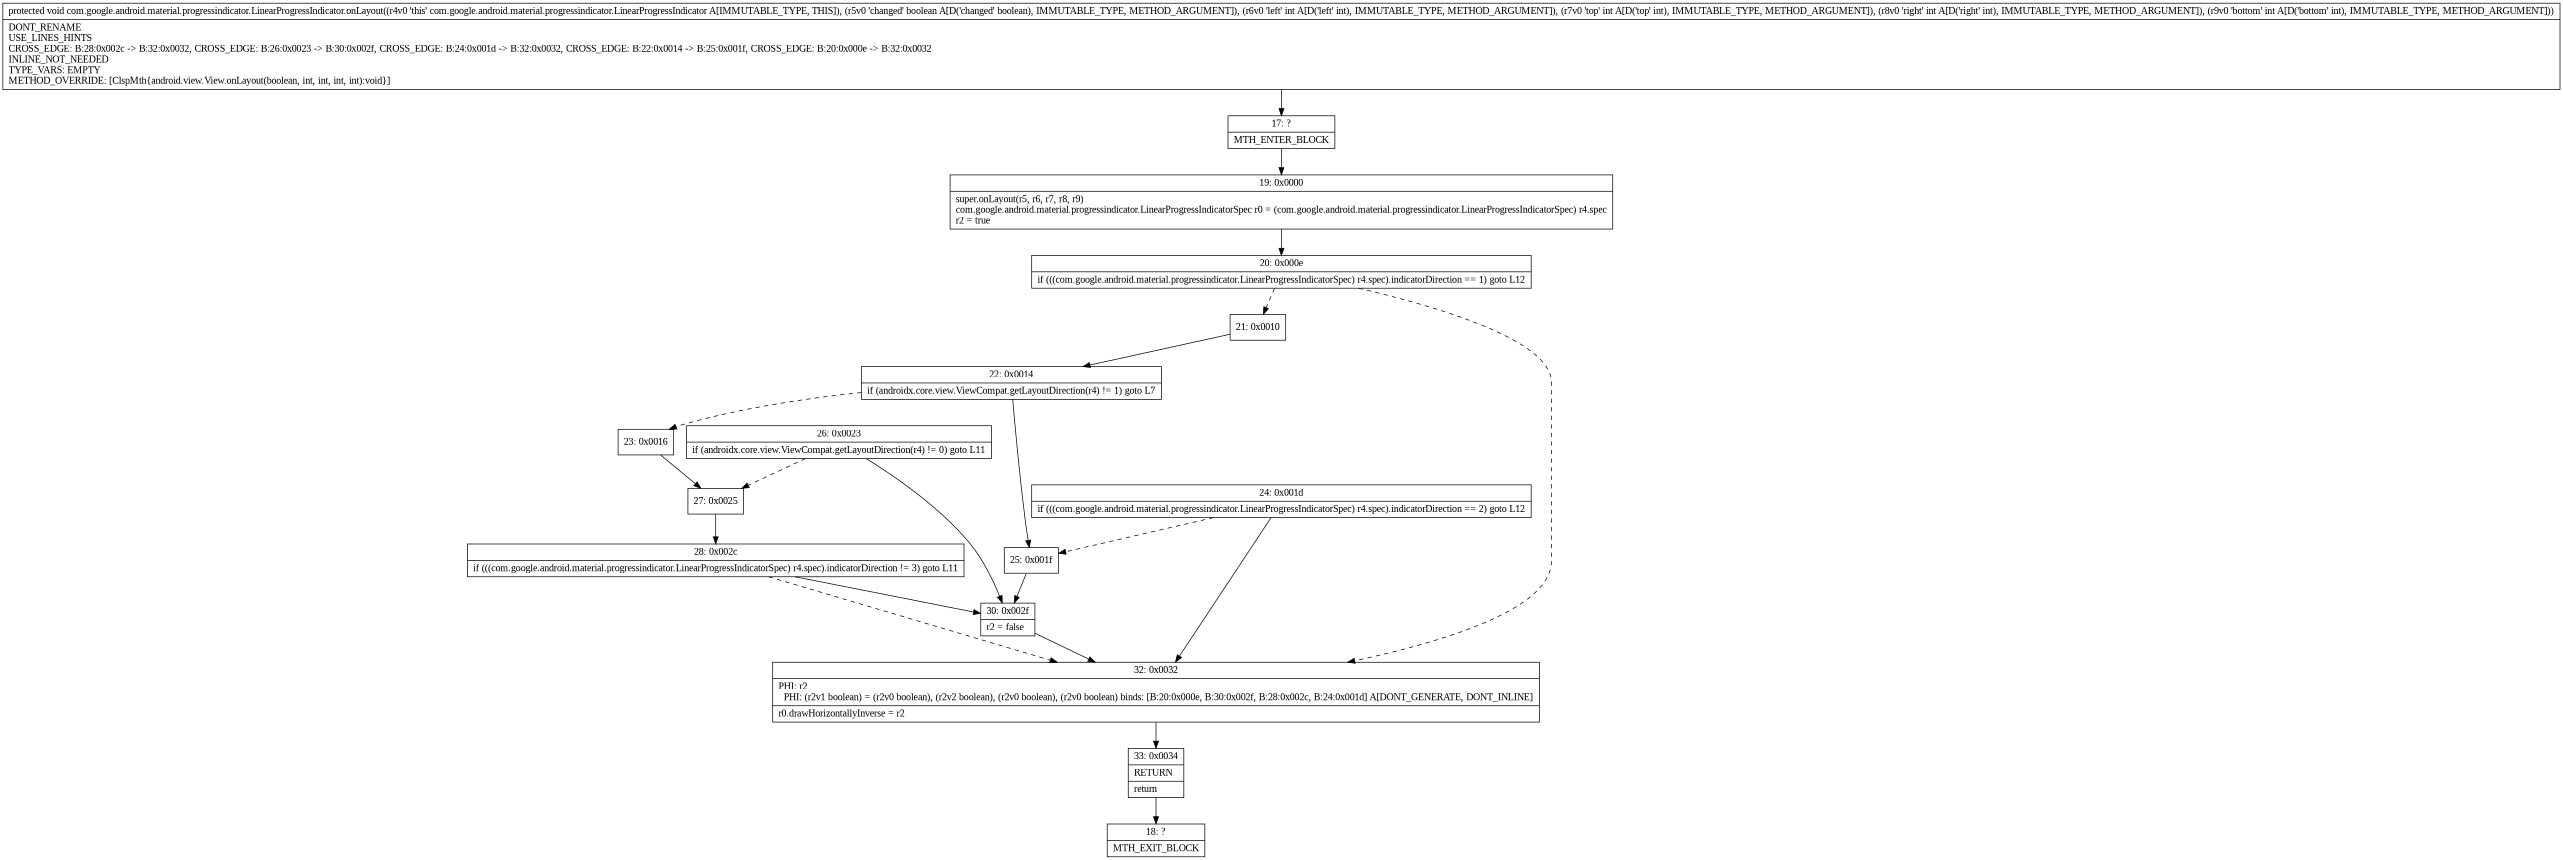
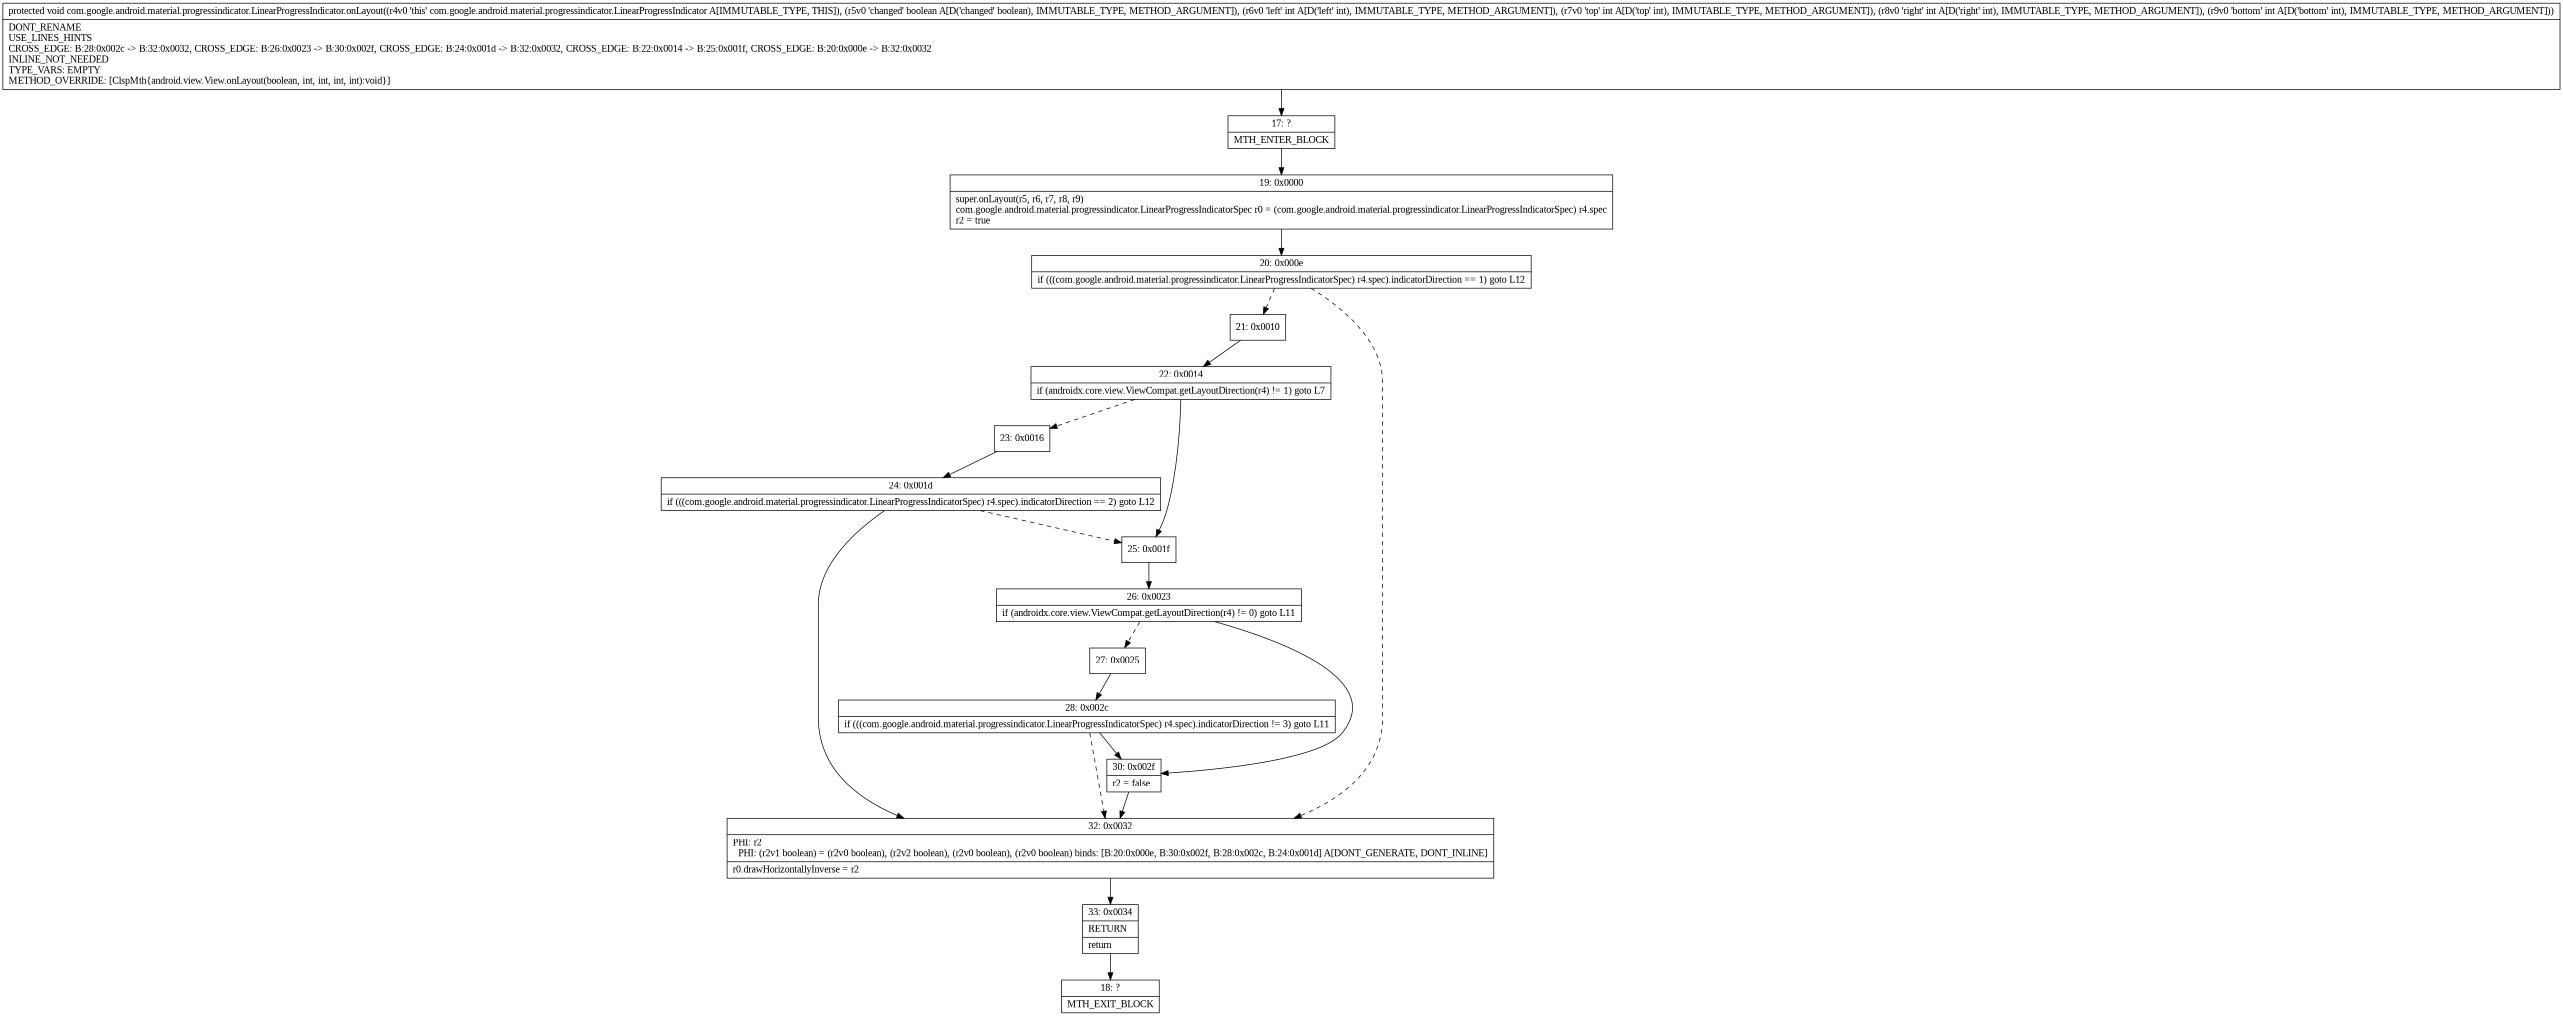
edge "23: 0x0016" -> "27: 0x0025": now "23: 0x0016" -> "24: 0x001d"
edge "25: 0x001f" -> "30: 0x002f": now "25: 0x001f" -> "26: 0x0023"
